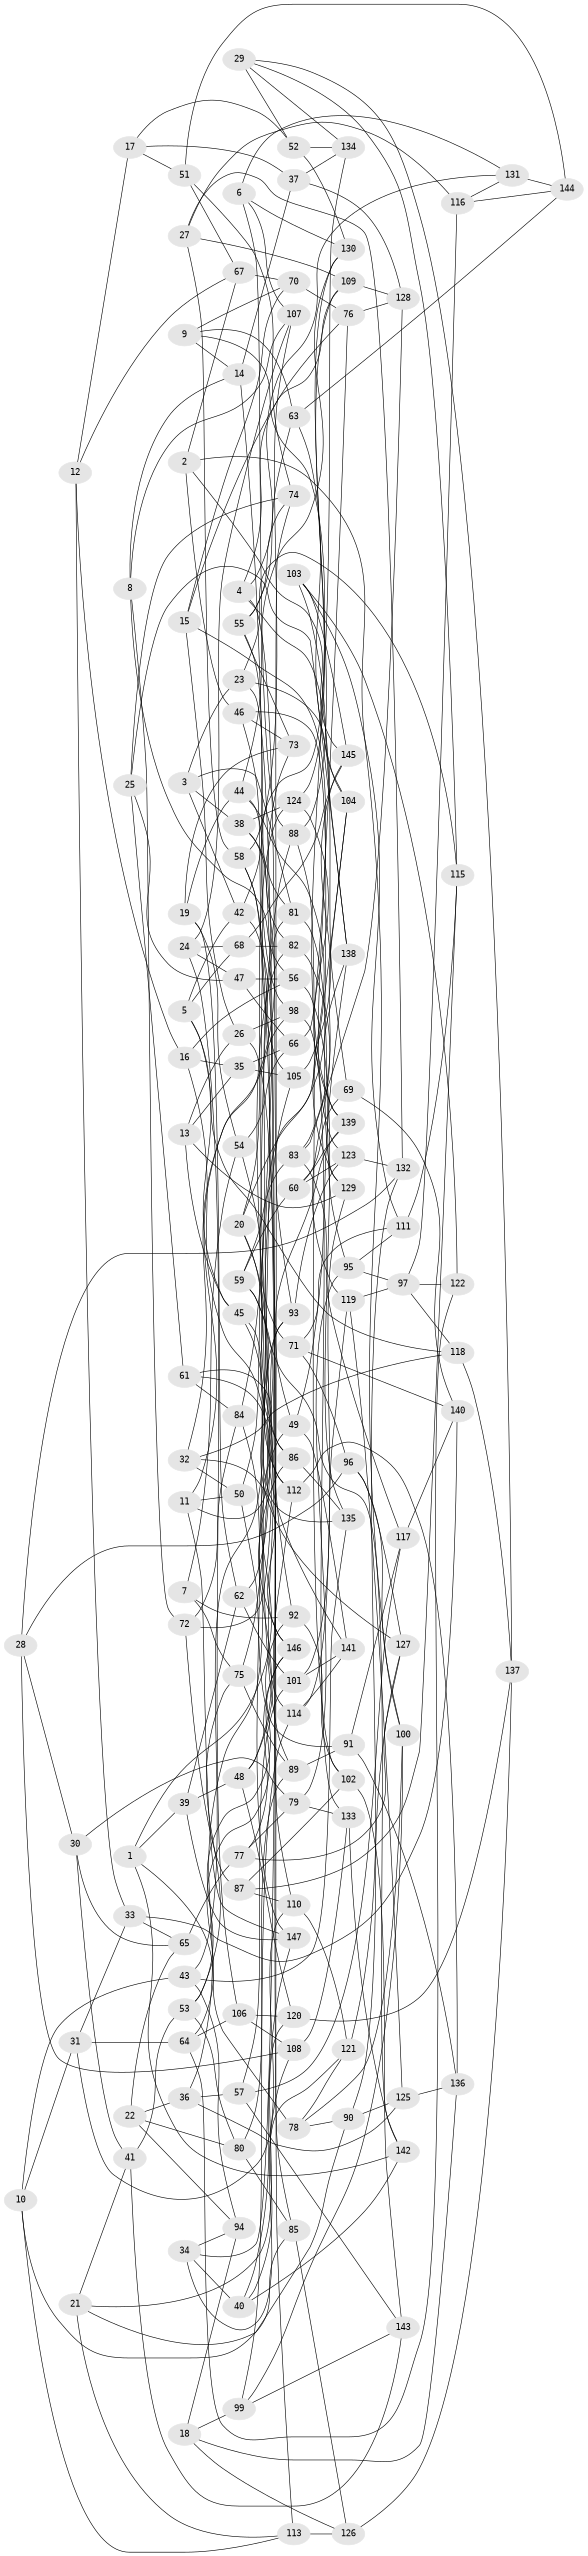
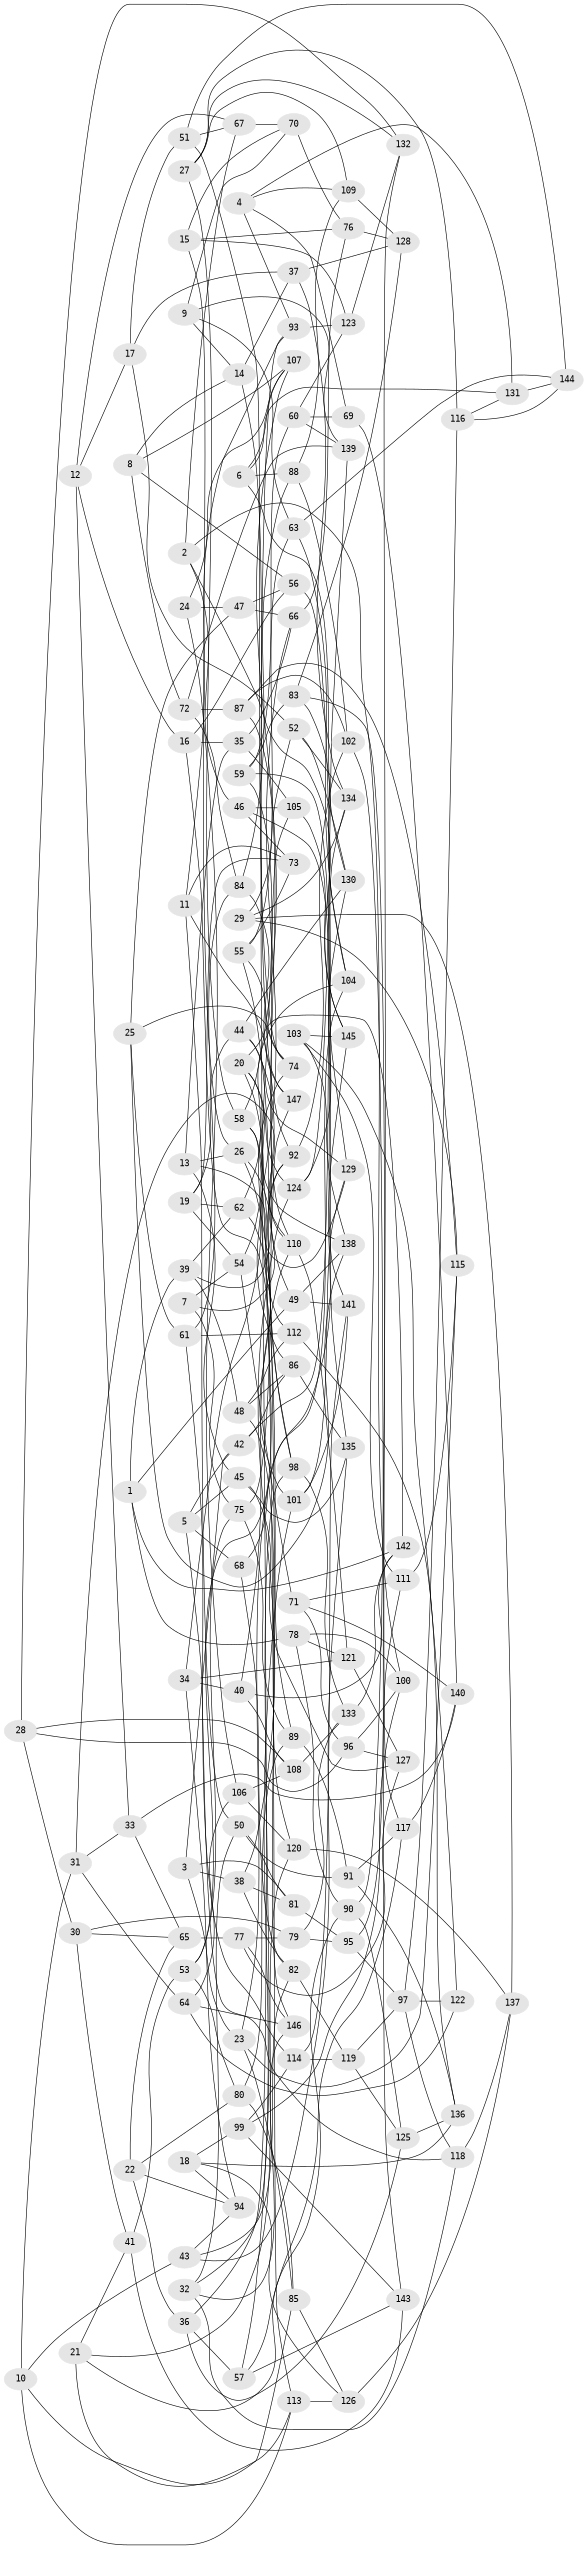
edge "68" -- "24": removed
edge "147" -- "40": now "110" -- "40"
